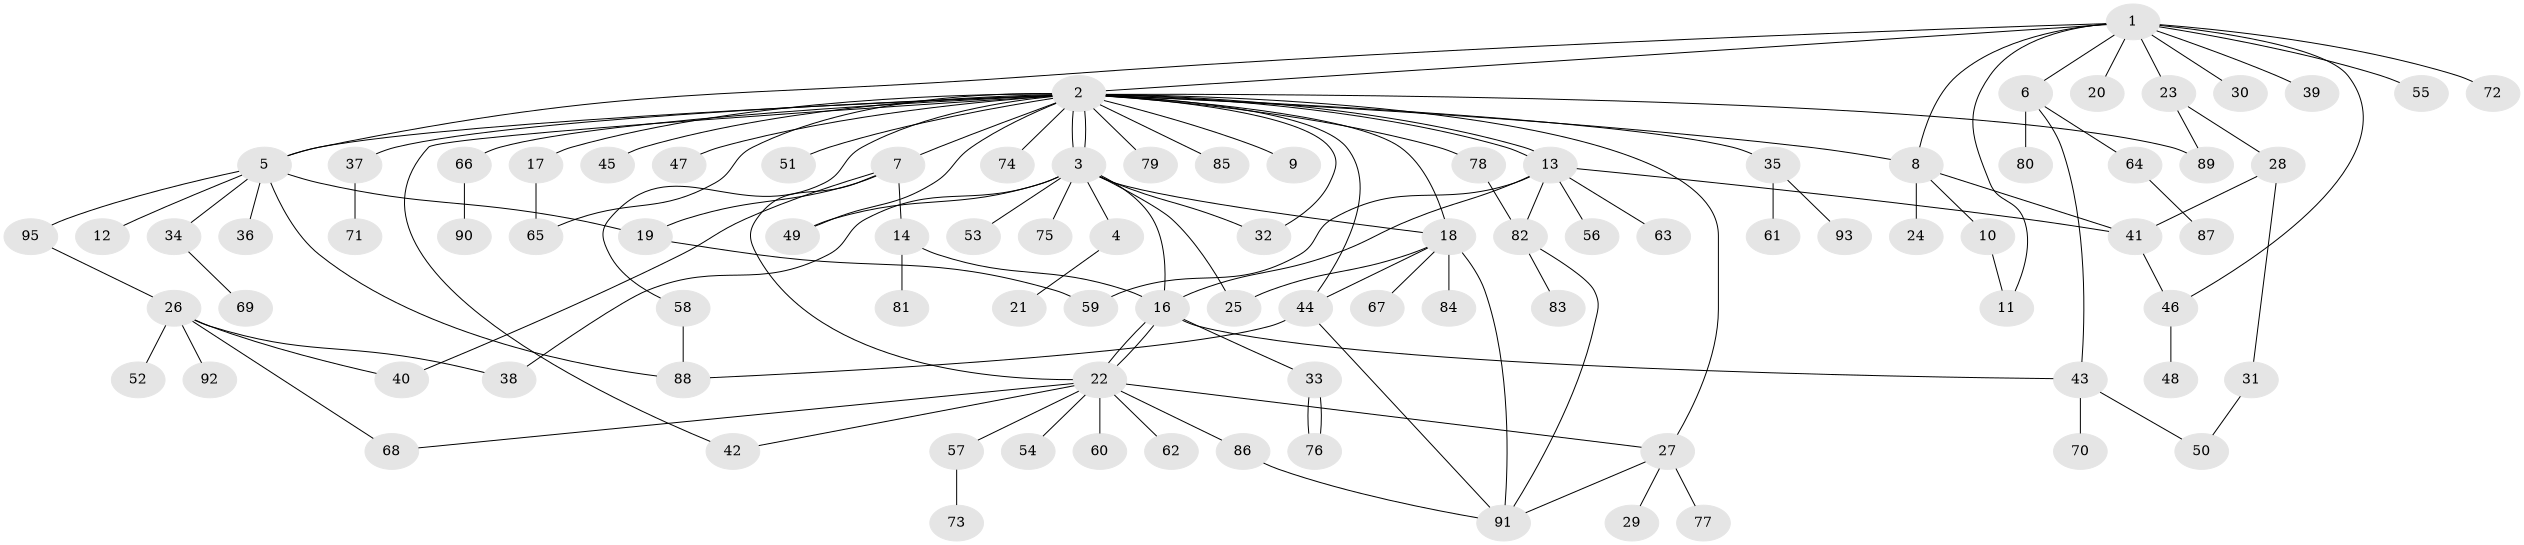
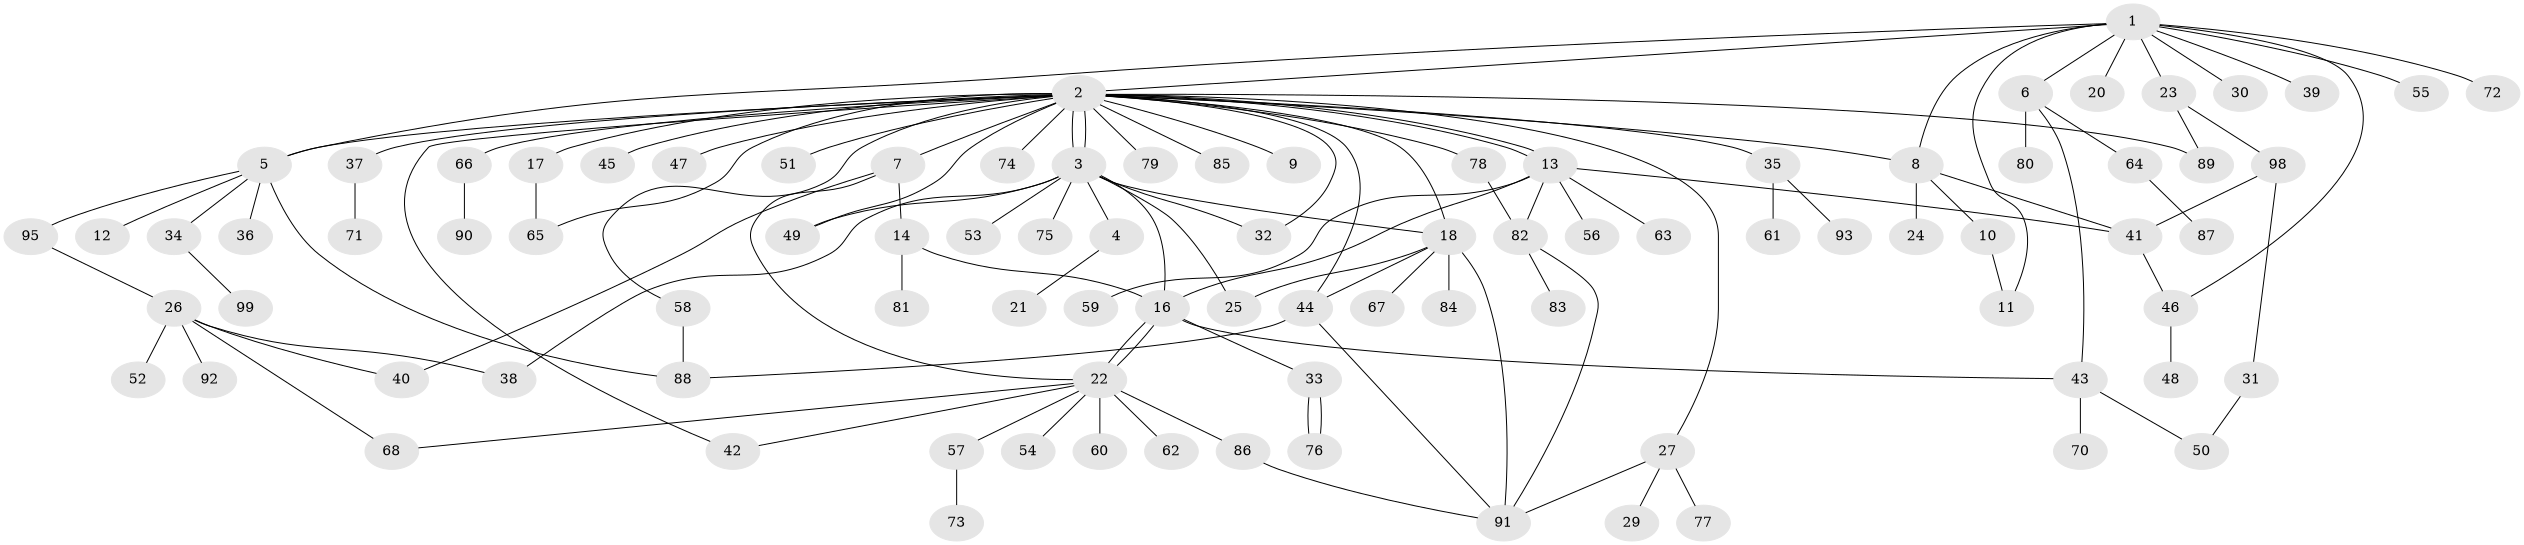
node "28": label "28" -> "98"
node "19": removed
node "69": label "69" -> "99"
edge "22" -- "27": removed
